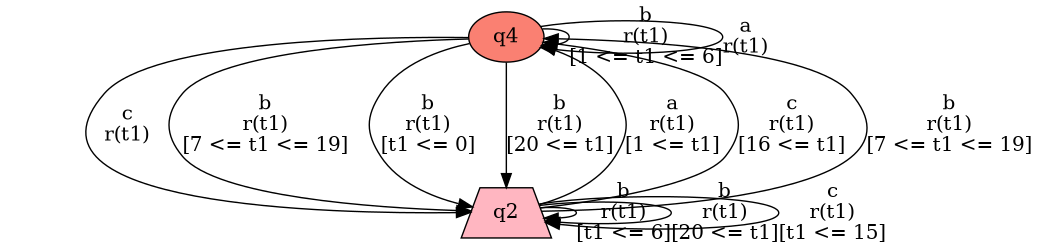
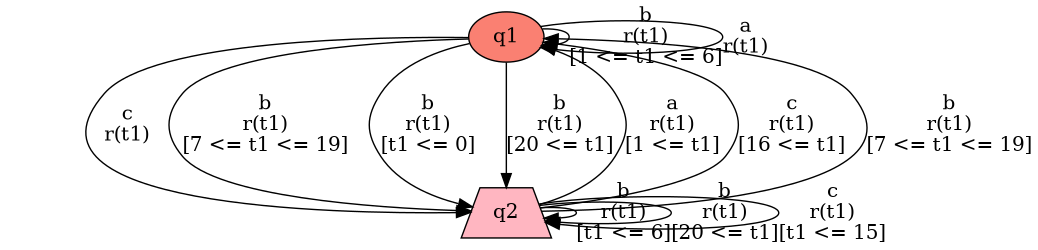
node "q4": label "q4" -> "q1"
